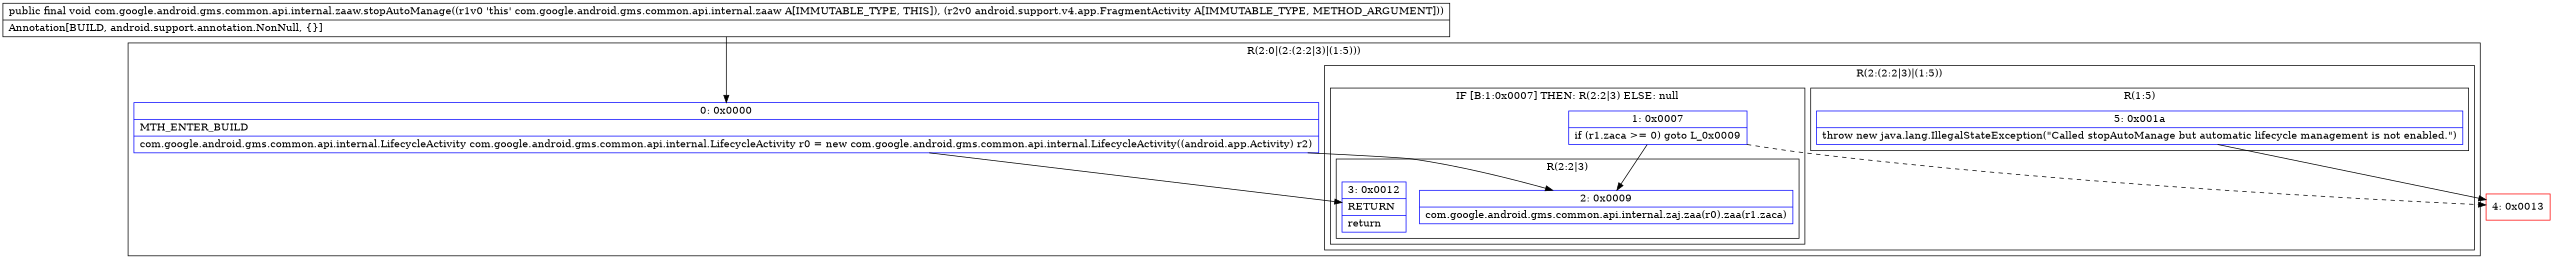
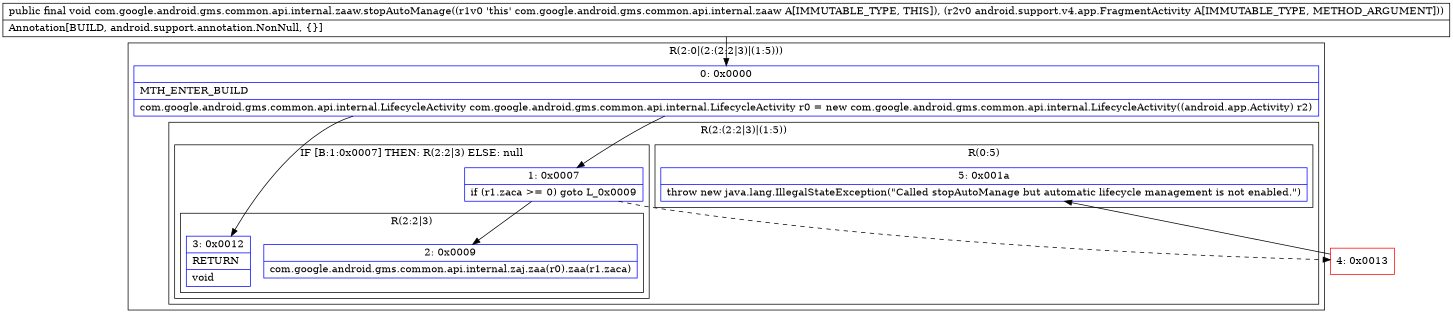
cluster "R(1:5)": label "R(1:5)" -> "R(0:5)"
edge "0: 0x0000" -> "2: 0x0009": now "0: 0x0000" -> "1: 0x0007"
edge "5: 0x001a" -> "4: 0x0013": reversed
node "3: 0x0012": text "return" -> "void"
